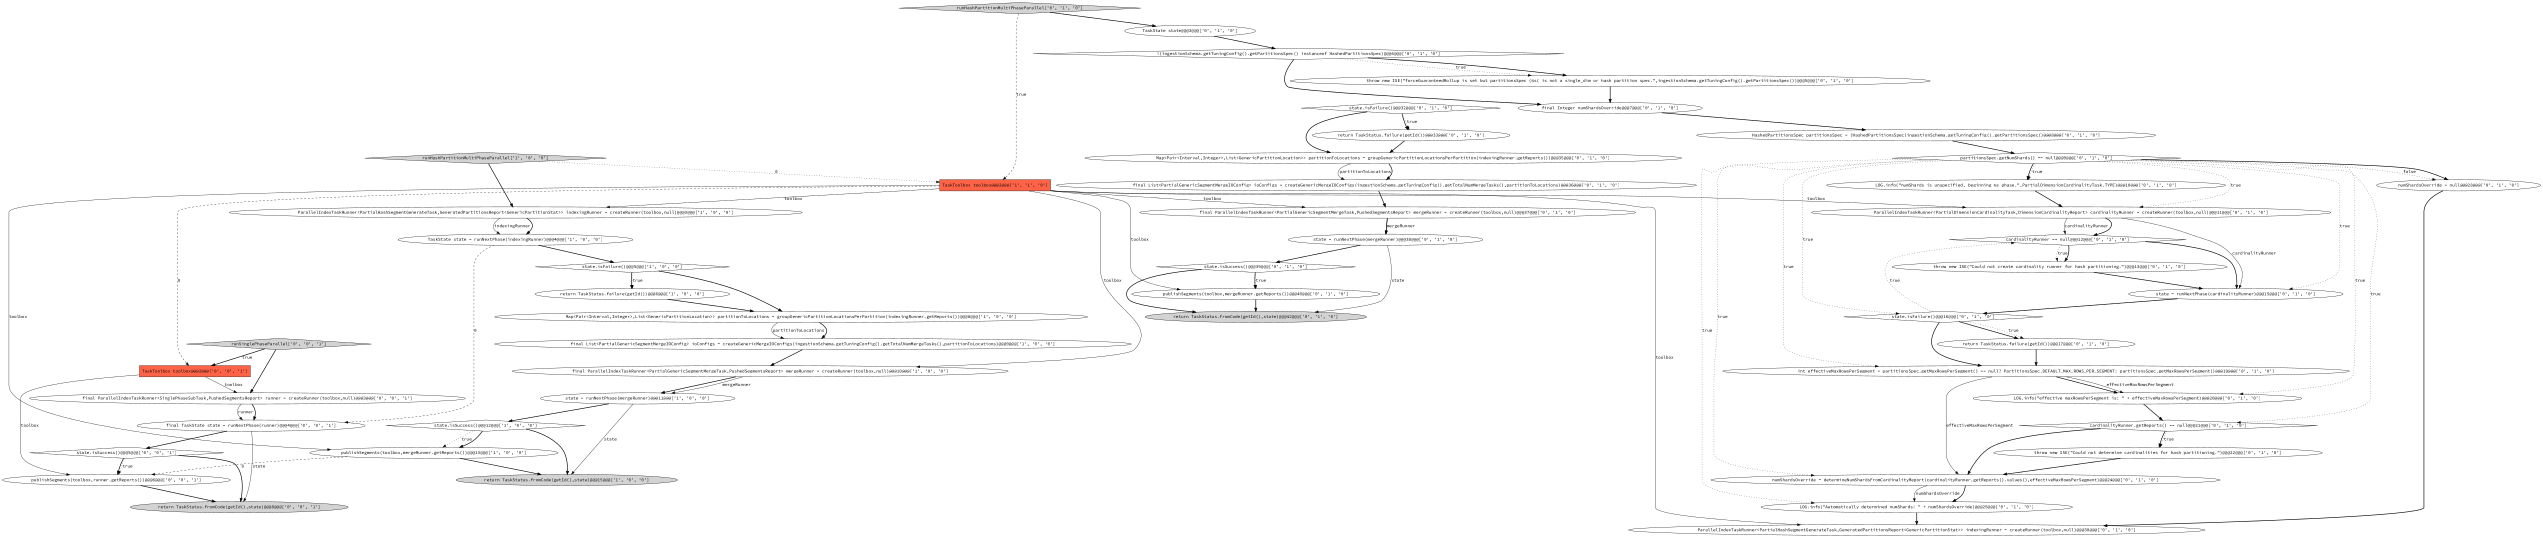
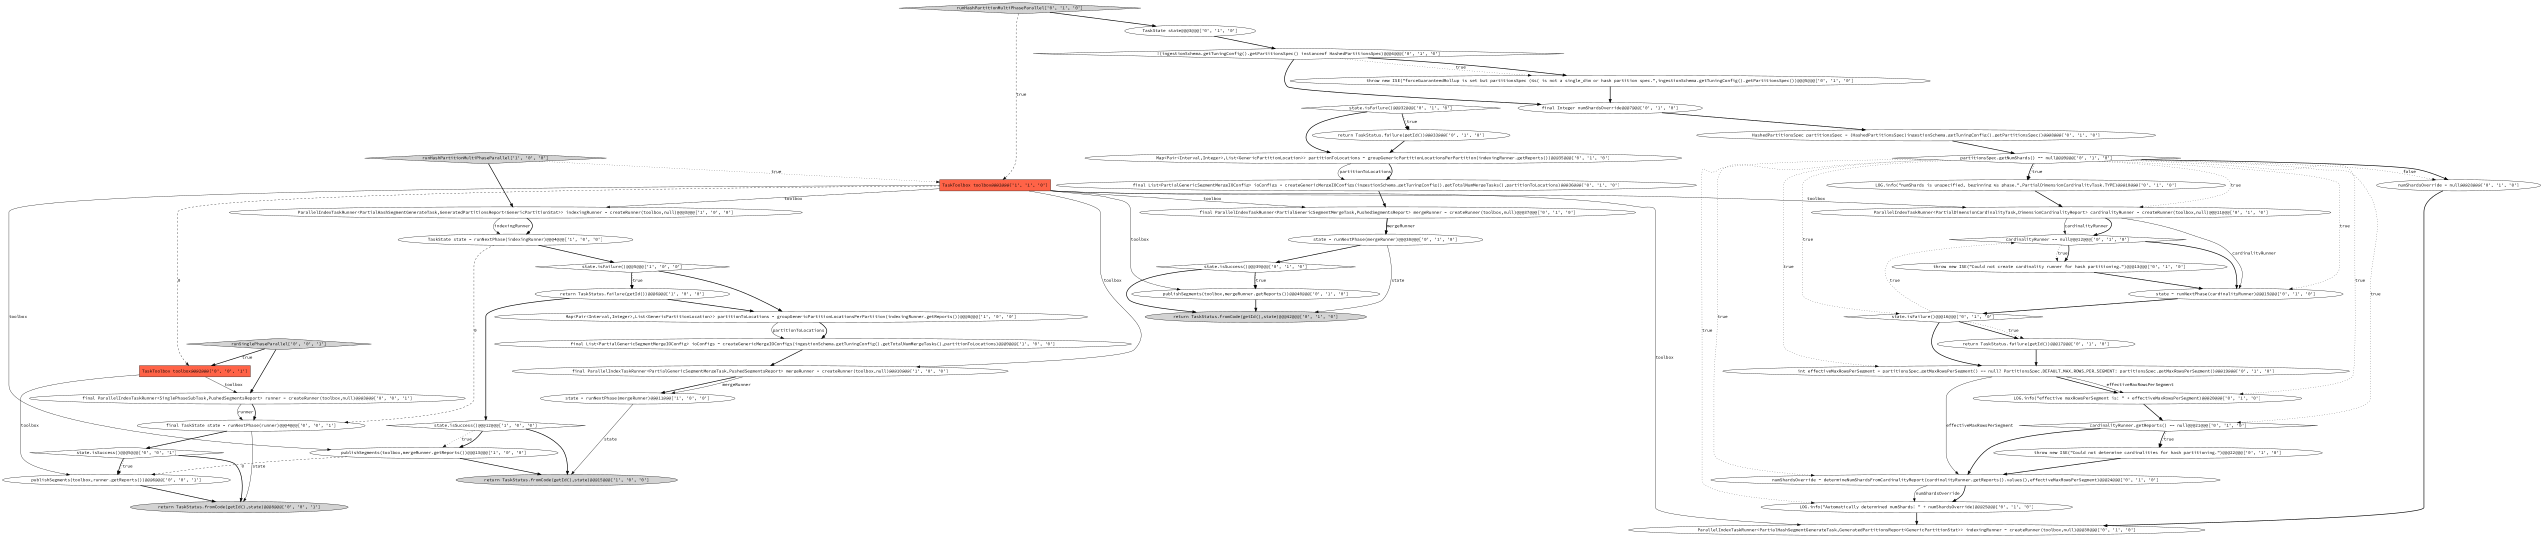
edge "runHashPartitionMultiPhaseParallel['1', '0', '0']" -> "TaskToolbox toolbox@@@2@@@['1', '1', '0']": label "0" -> "true"
edge "state = runNextPhase(mergeRunner)@@@11@@@['1', '0', '0']" -> "state.isSuccess()@@@12@@@['1', '0', '0']": now "return TaskStatus.failure(getId())@@@6@@@['1', '0', '0']" -> "state.isSuccess()@@@12@@@['1', '0', '0']"
